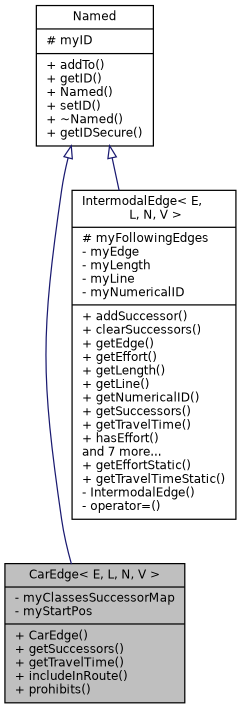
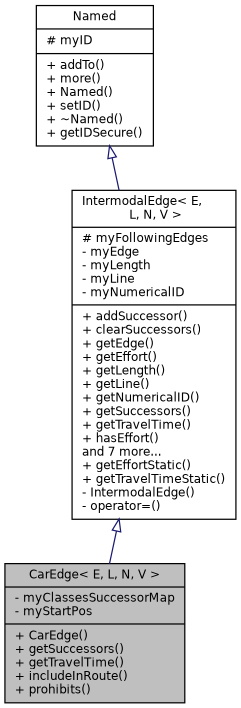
node "Named": text "+ getID()" -> "+ more()"
edge "CarEdge< E, L, N, V >" -> "Named": now "CarEdge< E, L, N, V >" -> "IntermodalEdge< E,"
